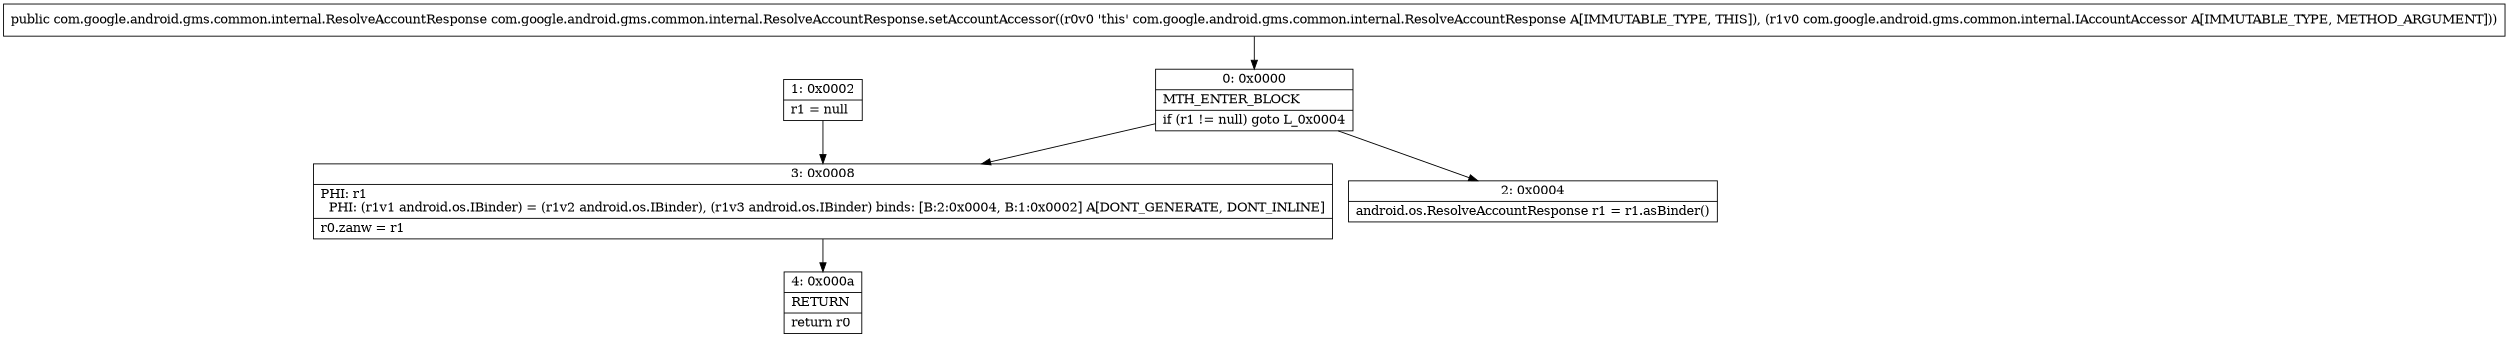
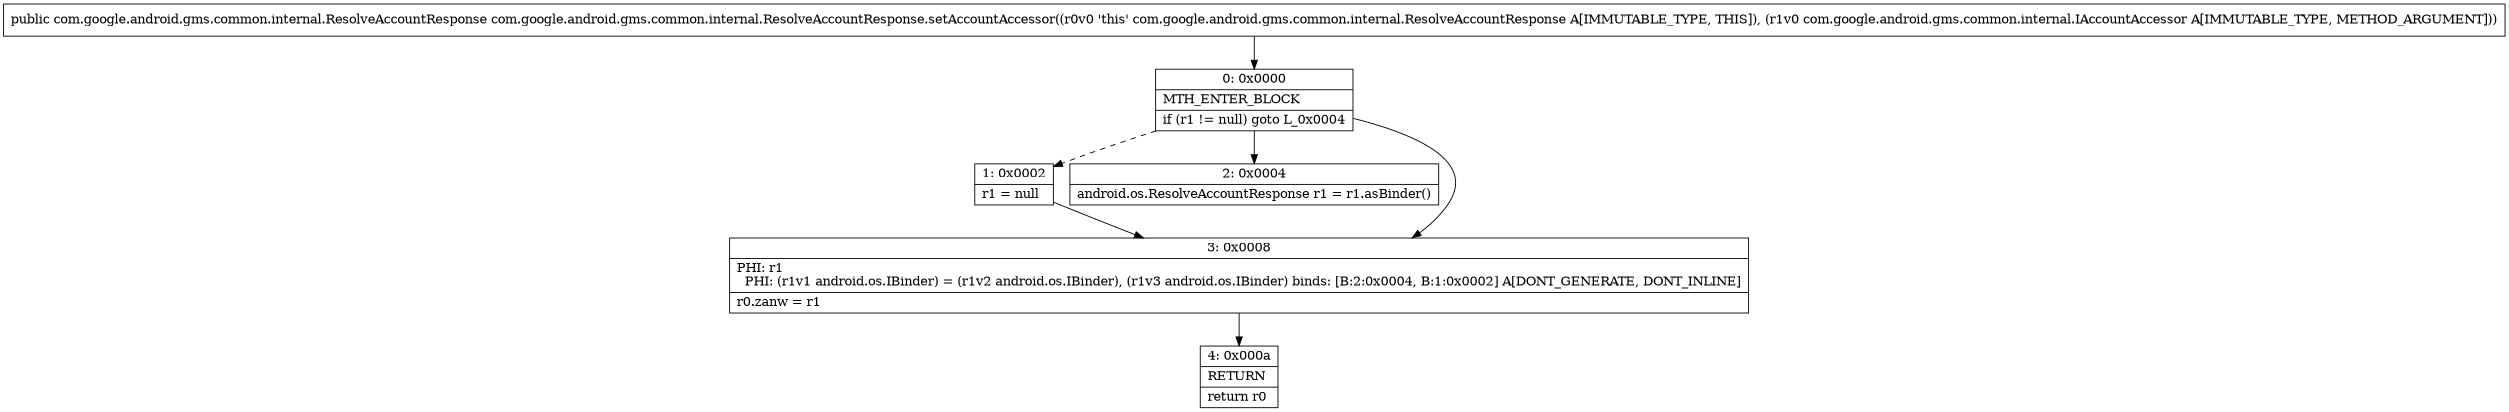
edge "0: 0x0000" -> "1: 0x0002": added
